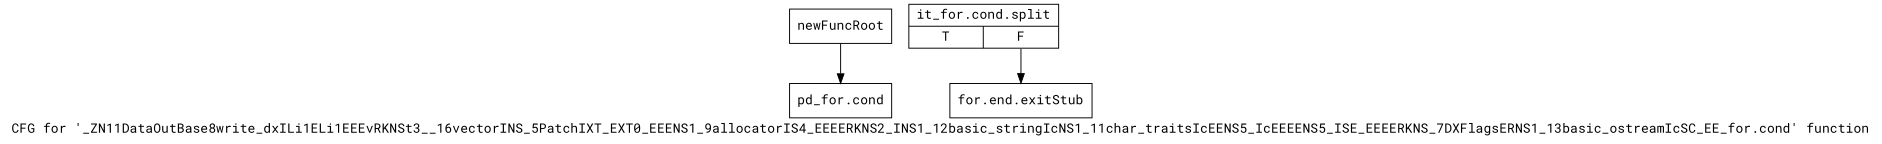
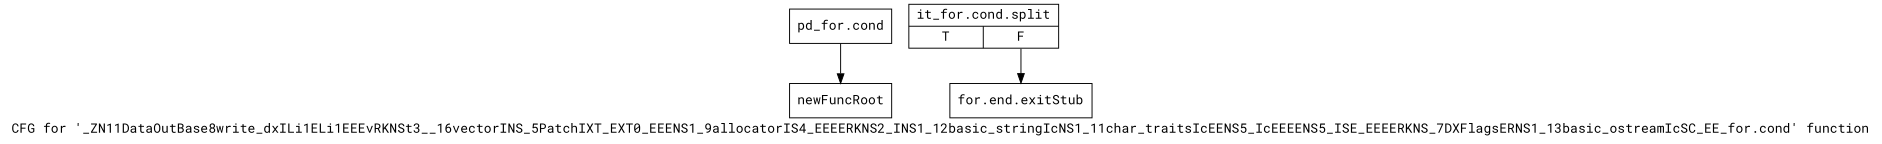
edge "newFuncRoot" -> "pd_for.cond": reversed
